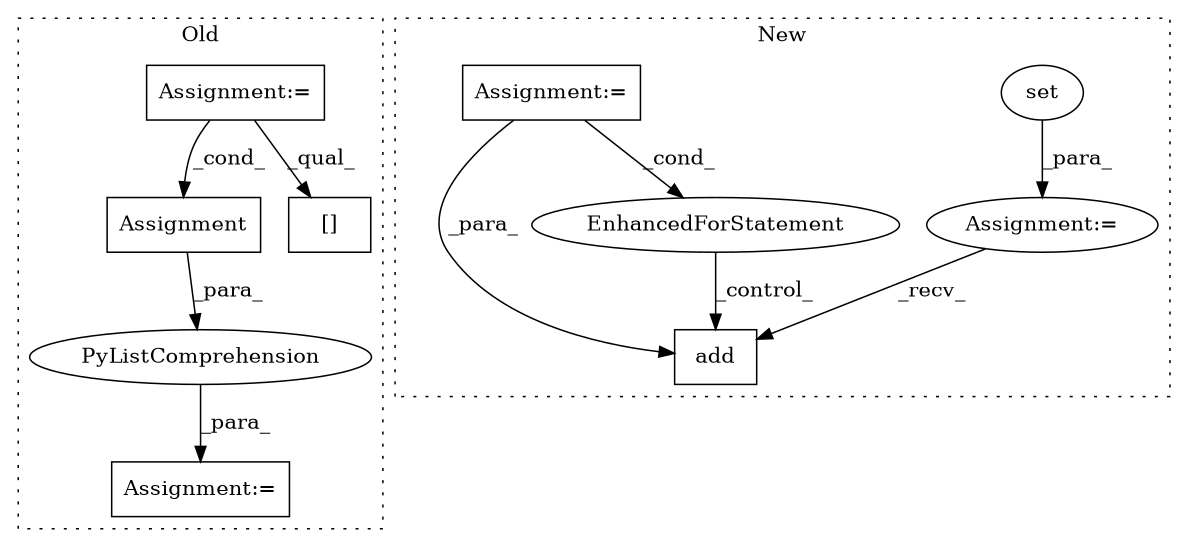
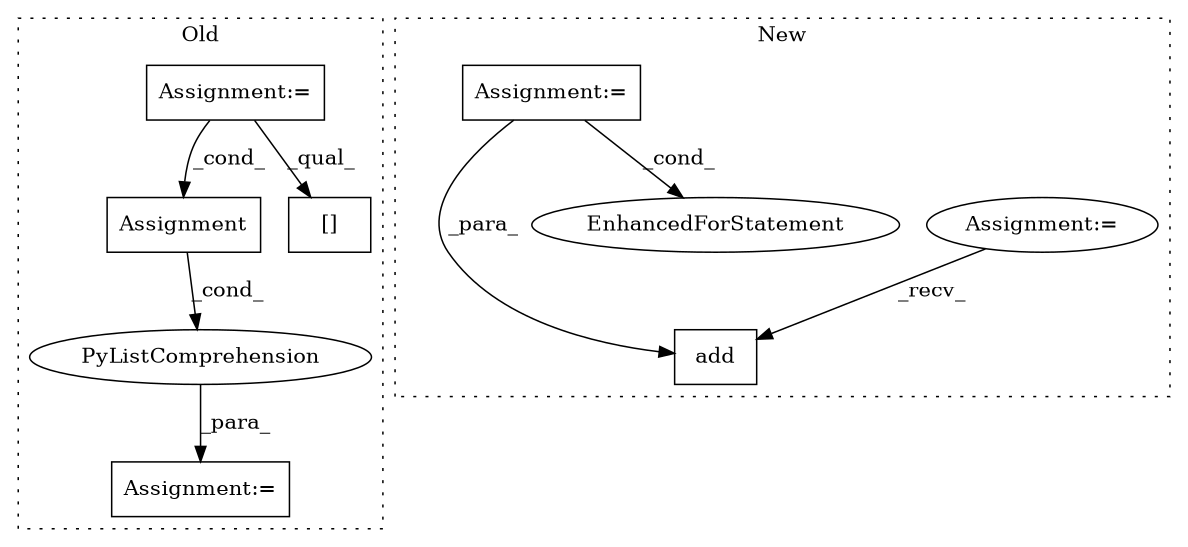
node "set": removed
edge "EnhancedForStatement" -> "add": removed, label "_control_"
edge "Assignment" -> "PyListComprehension": label "_para_" -> "_cond_"
